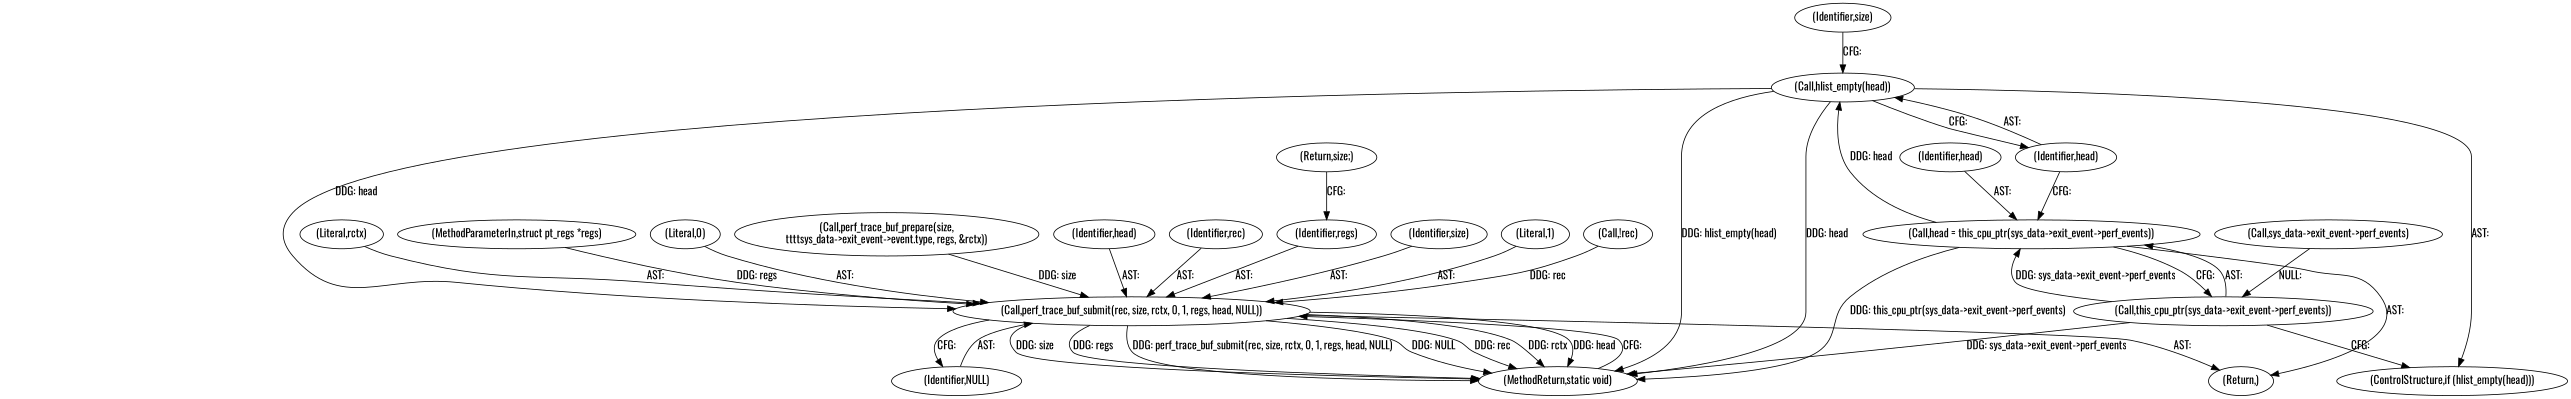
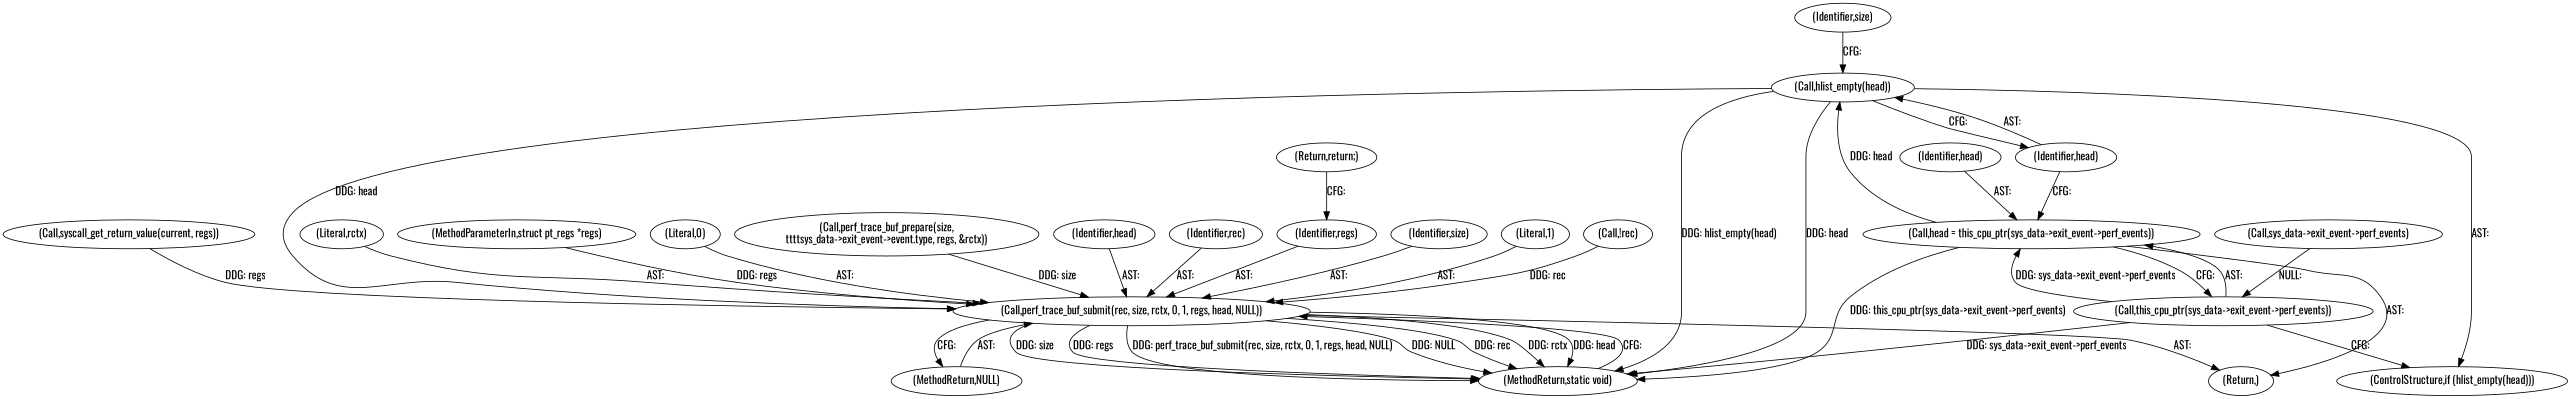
node "(Return,size;)": label "(Return,size;)" -> "(Return,return;)"
node "(Call,syscall_get_return_value(current, regs))": added
node "(Identifier,NULL)": label "(Identifier,NULL)" -> "(MethodReturn,NULL)"
